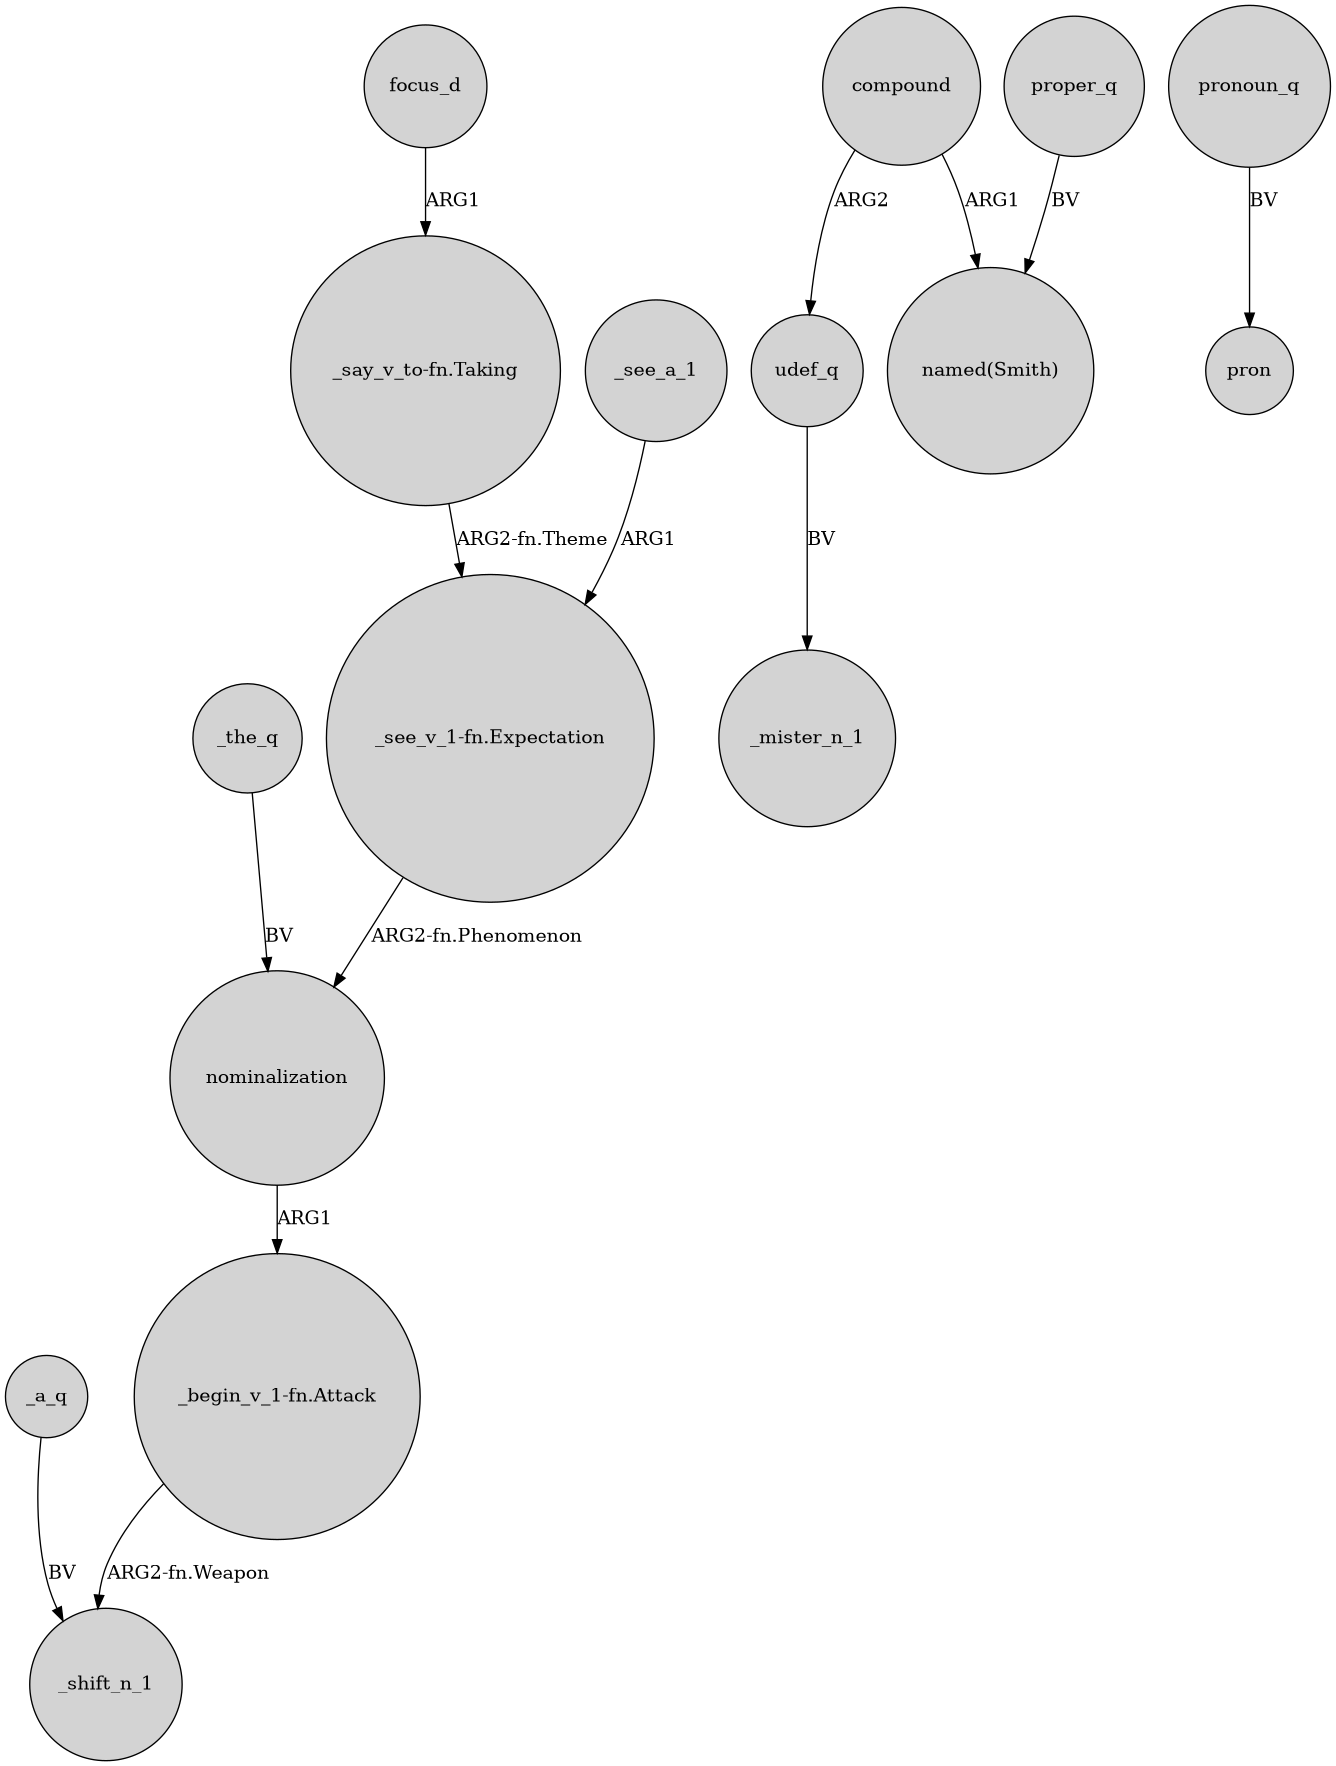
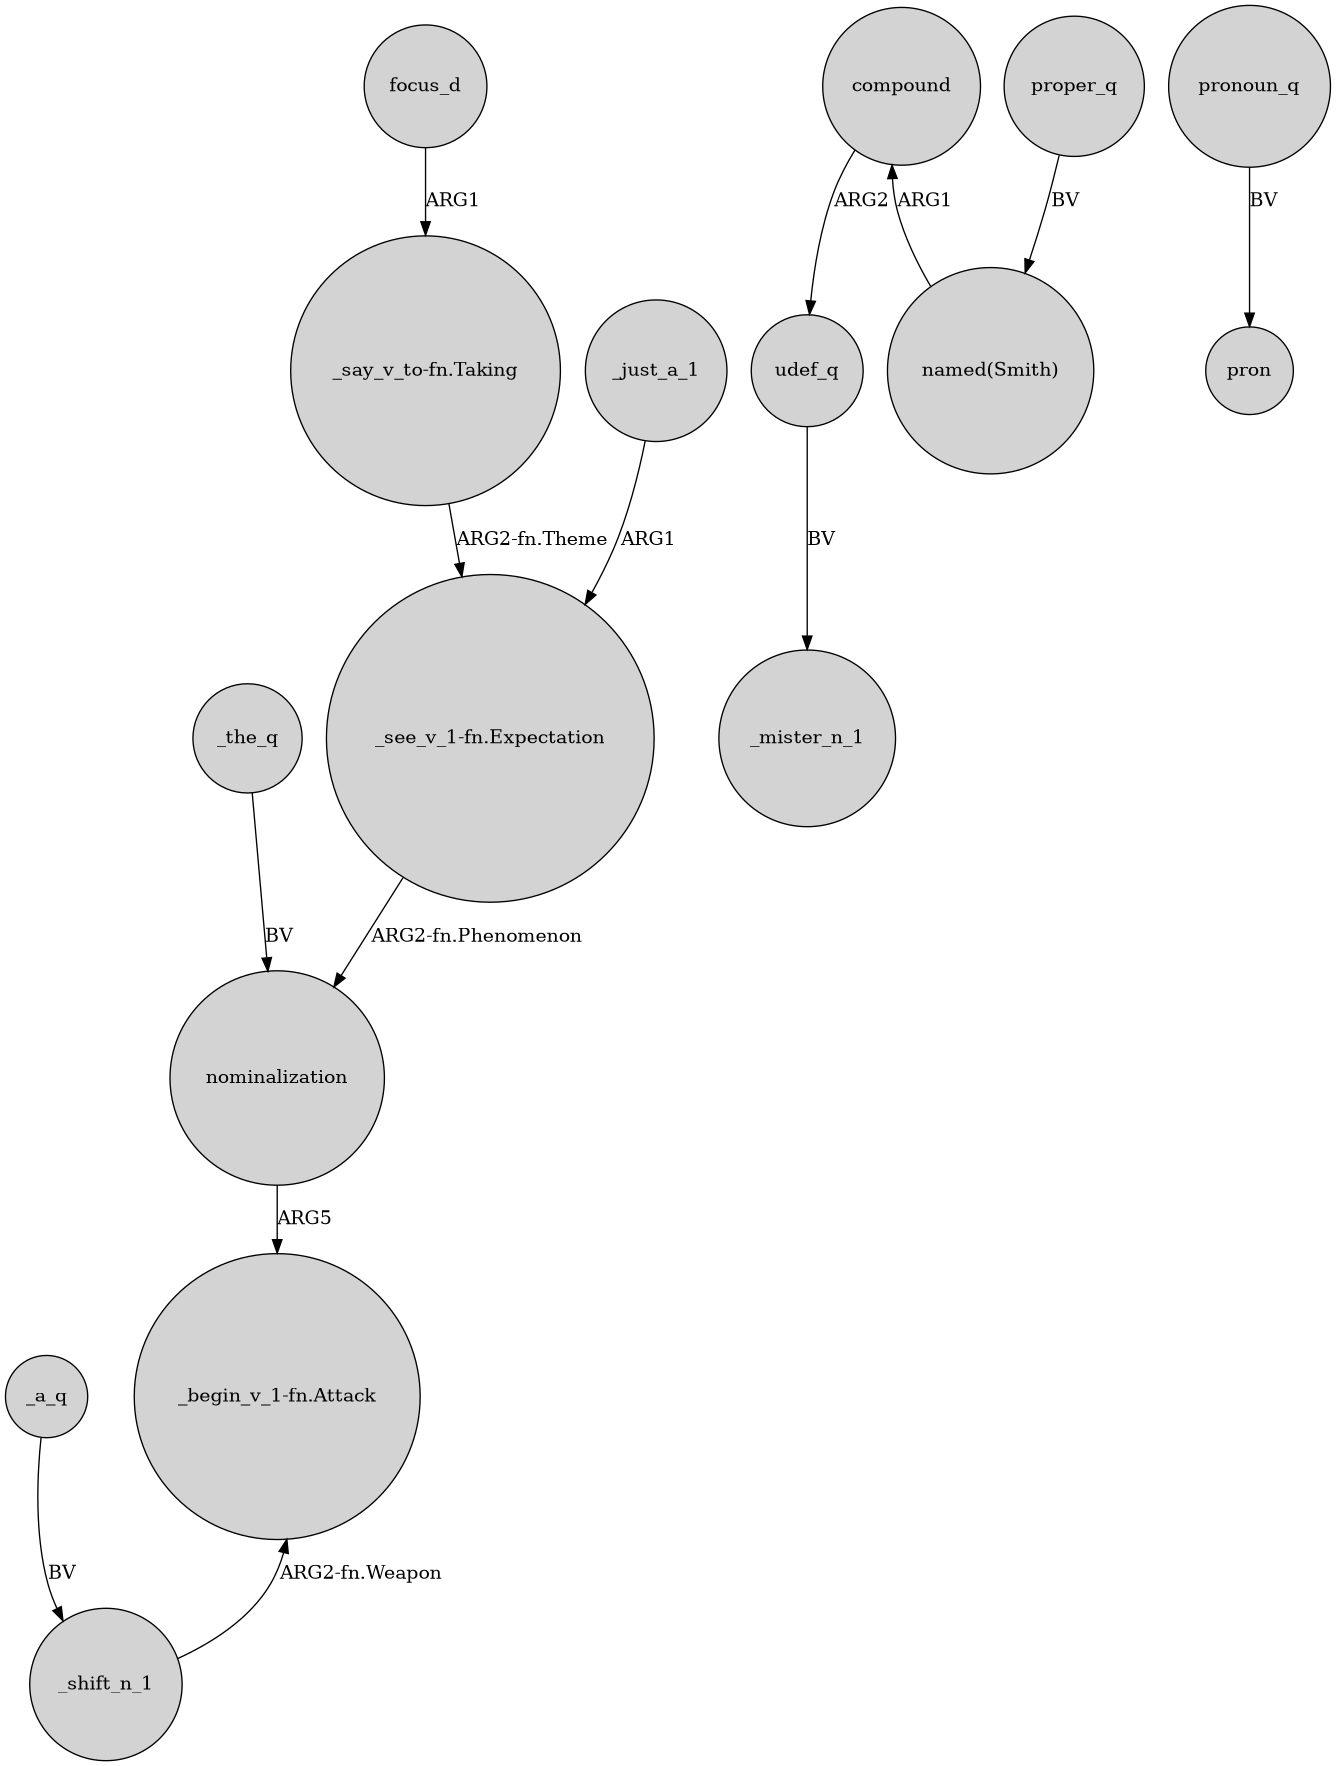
edge "compound" -> "named(Smith)": reversed
node "_see_a_1": label "_see_a_1" -> "_just_a_1"
edge "nominalization" -> "_begin_v_1-fn.Attack": label "ARG1" -> "ARG5"
edge "_begin_v_1-fn.Attack" -> "_shift_n_1": reversed
